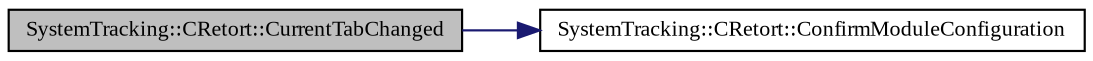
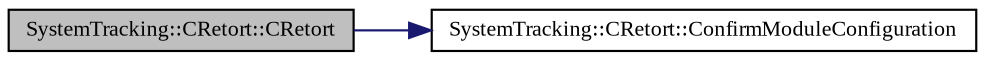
node "SystemTracking::CRetort::CurrentTabChanged": label "SystemTracking::CRetort::CurrentTabChanged" -> "SystemTracking::CRetort::CRetort"
